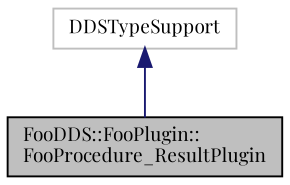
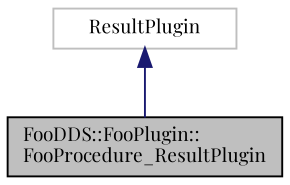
node "DDSTypeSupport": label "DDSTypeSupport" -> "ResultPlugin"
